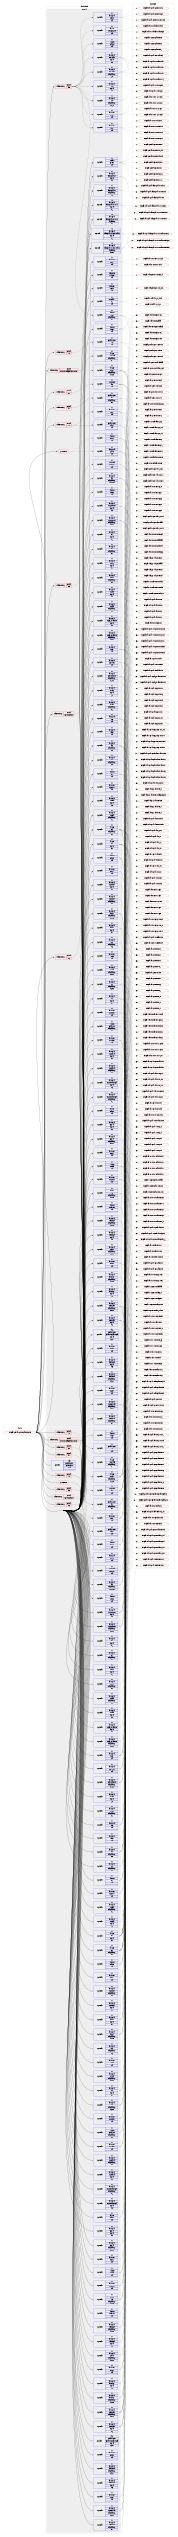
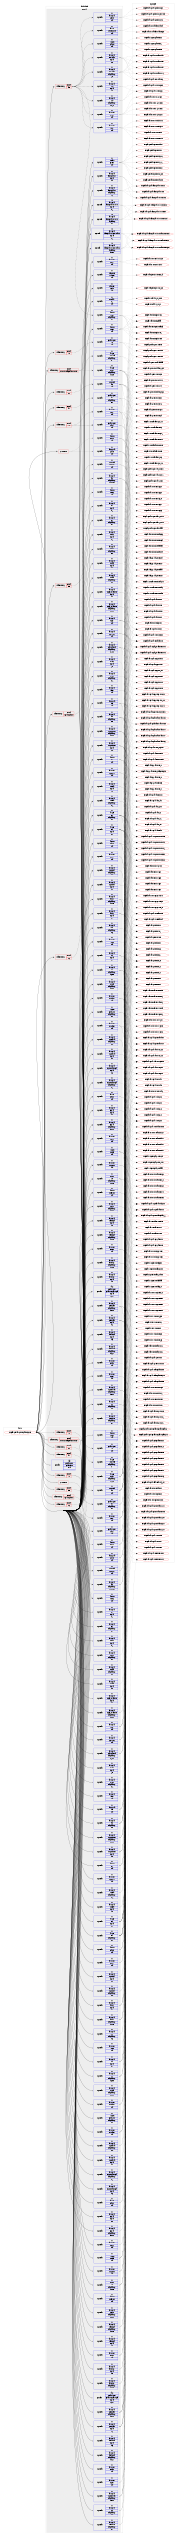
node "portage://dev-haskell/cabal-1.18.1.5": removed
node "portage://dev-python/qemu-2.2.0": label "portage://dev-python/qemu-2.2.0" -> "portage://dev-python/pyparsing-2.2.0"
